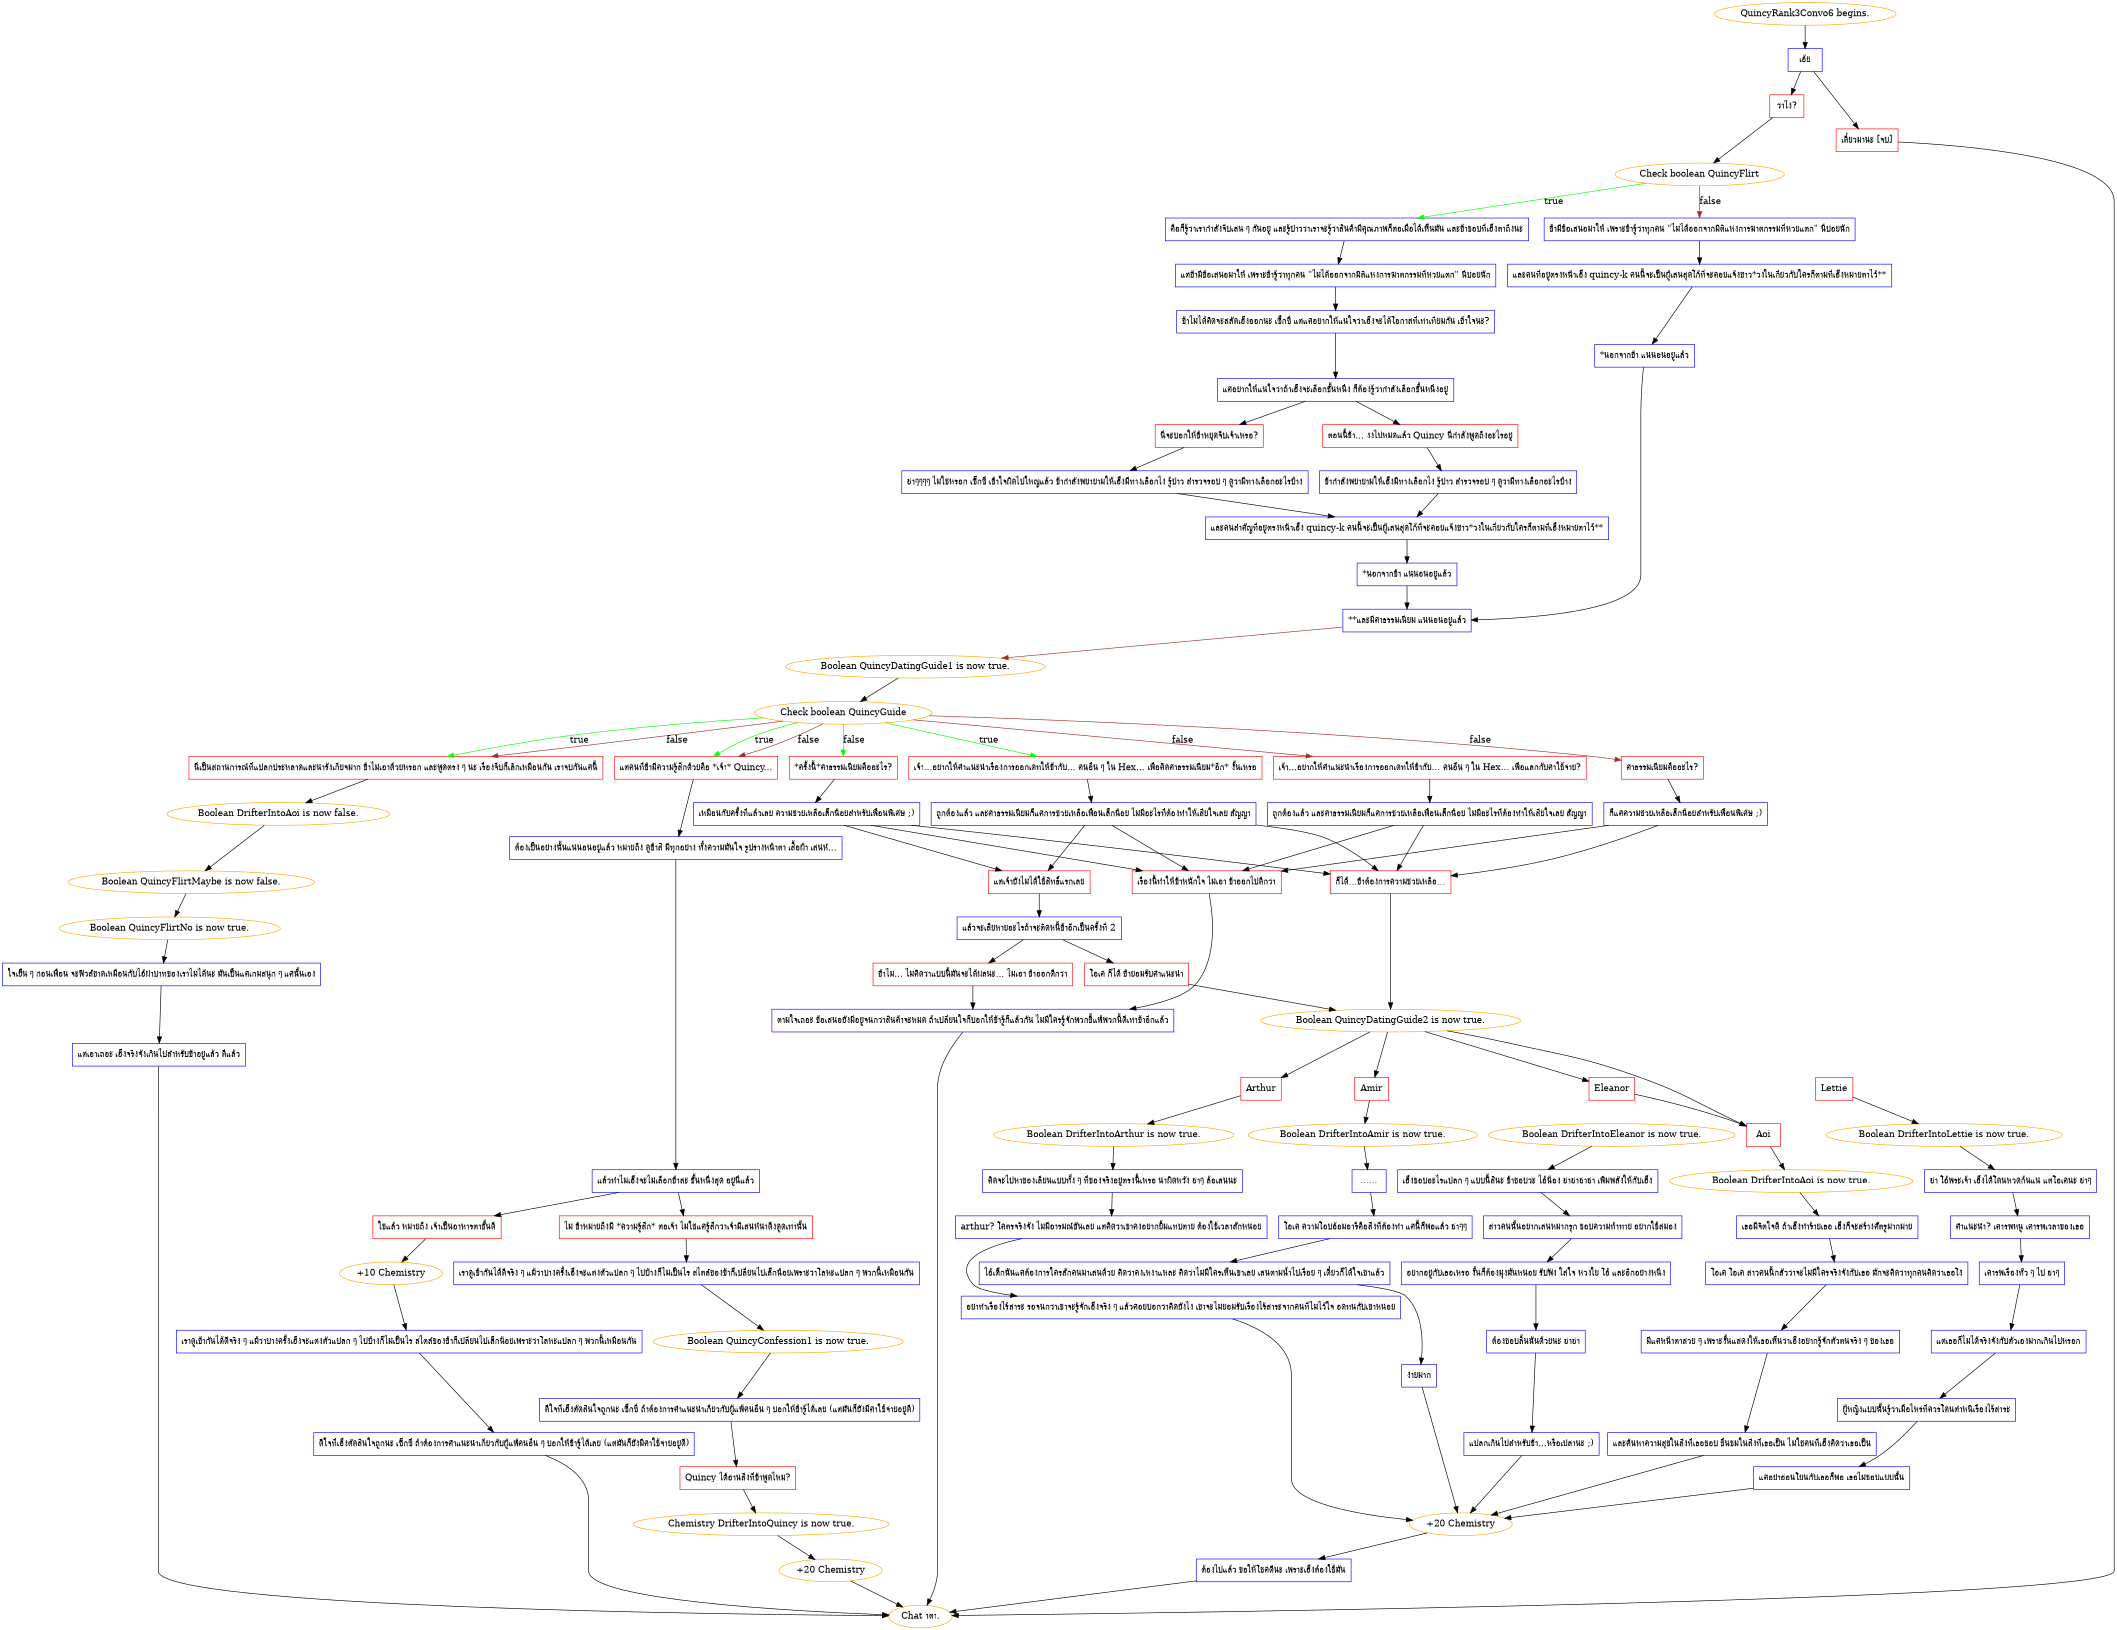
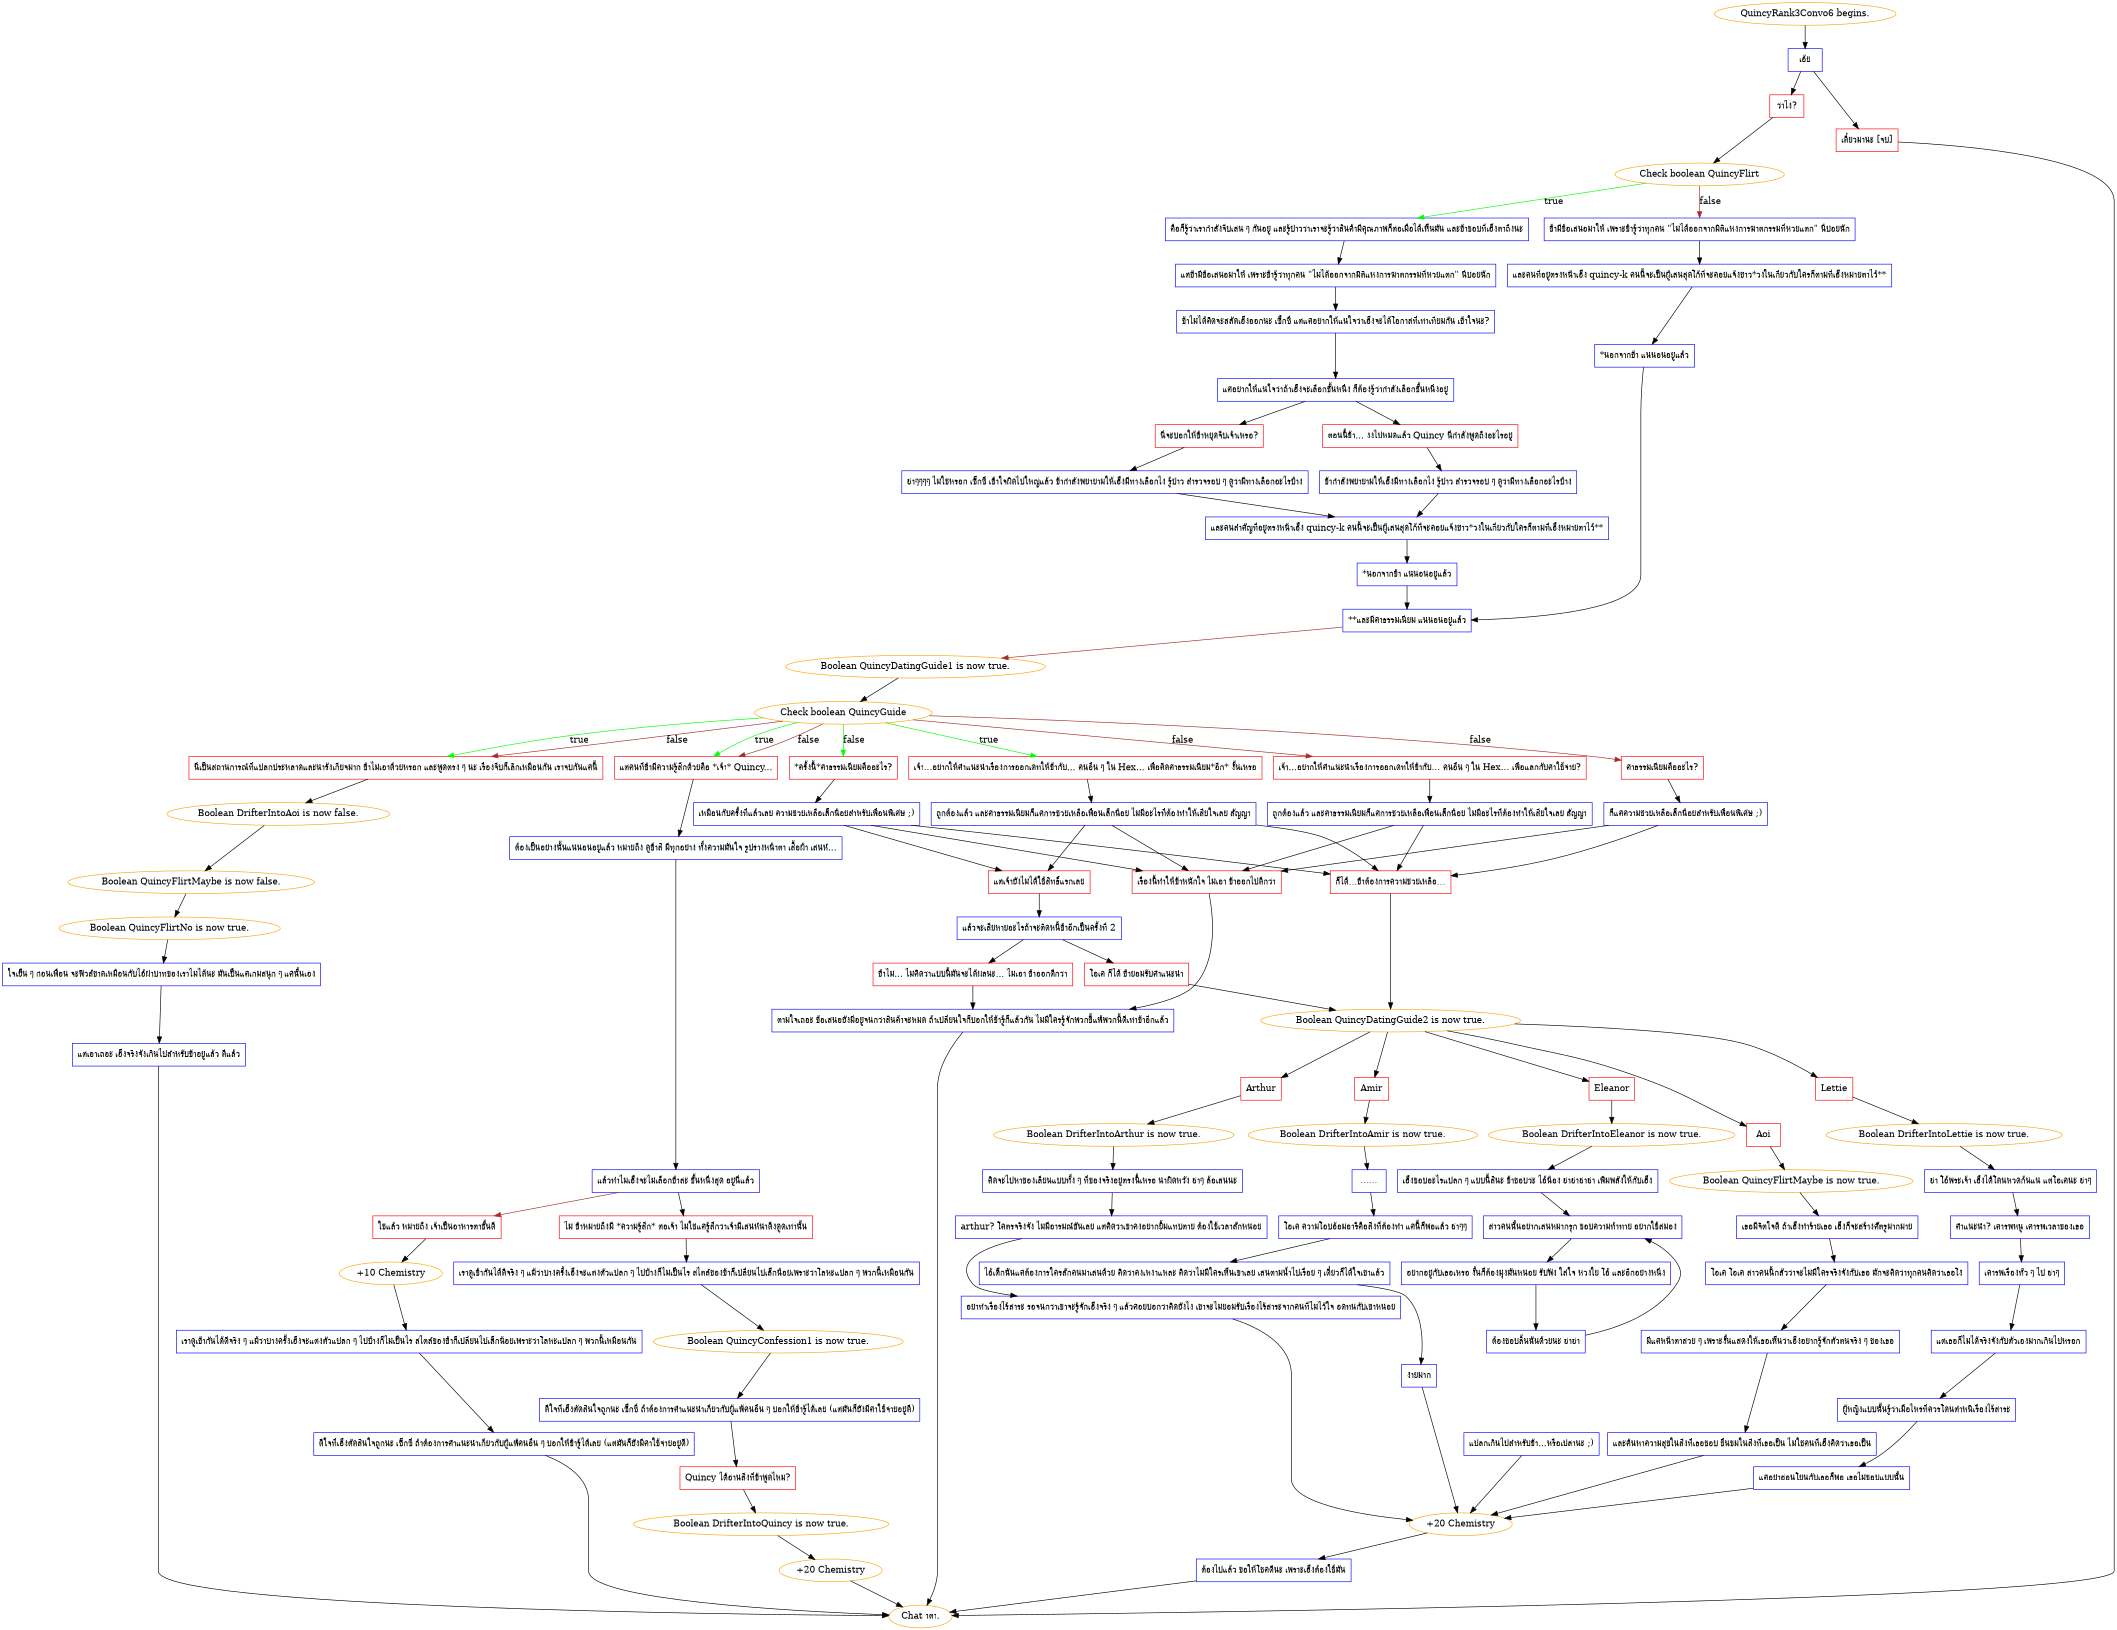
edge "Boolean QuincyDatingGuide2 is now true." -> "Lettie": added
edge "Eleanor" -> "Aoi": now "Eleanor" -> "Boolean DrifterIntoEleanor is now true."
node "Boolean DrifterIntoAoi is now true.": label "Boolean DrifterIntoAoi is now true." -> "Boolean QuincyFlirtMaybe is now true."
edge "แล้วทำไมเอ็งจะไม่เลือกข้าล่ะ ชั้นหนึ่งสุด อยู่นี่แล้ว" -> "ใช่แล้ว หมายถึง เจ้าเป็นอาหารตาชั้นดี": color black -> brown
edge "ต้องชอบลิ้นนั่นด้วยนะ ฮ่าฮ่า" -> "แปลกเกินไปสำหรับข้า...หรือเปล่านะ ;)": now "ต้องชอบลิ้นนั่นด้วยนะ ฮ่าฮ่า" -> "สาวคนนั้นอยากเล่นหมากรุก ชอบความท้าทาย อยากใช้สมอง"
node "Chemistry DrifterIntoQuincy is now true.": label "Chemistry DrifterIntoQuincy is now true." -> "Boolean DrifterIntoQuincy is now true."
